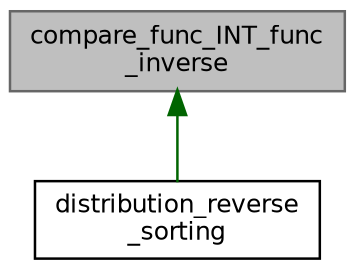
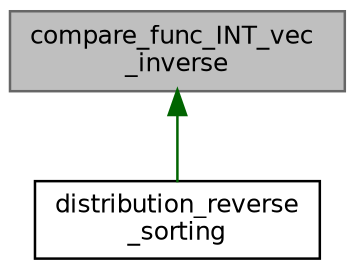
node "compare_func_INT_func _inverse": label "compare_func_INT_func _inverse" -> "compare_func_INT_vec _inverse"
